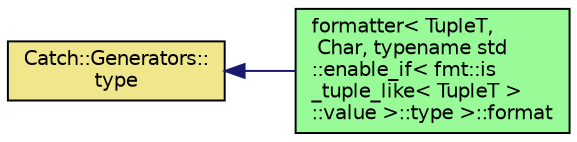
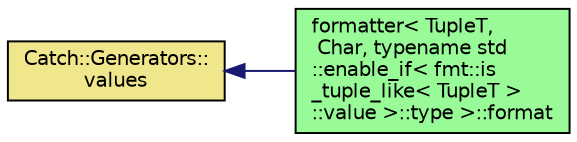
node "Catch::Generators:: type": label "Catch::Generators:: type" -> "Catch::Generators:: values"
